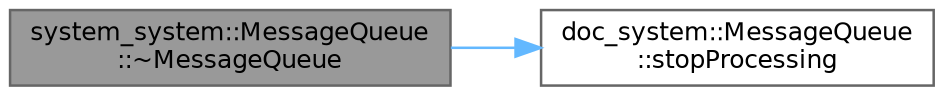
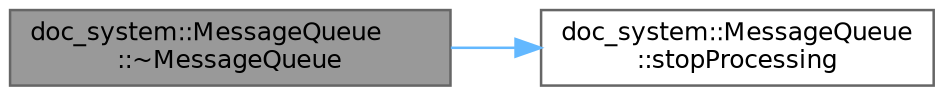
node "system_system::MessageQueue ::~MessageQueue": label "system_system::MessageQueue ::~MessageQueue" -> "doc_system::MessageQueue ::~MessageQueue"
